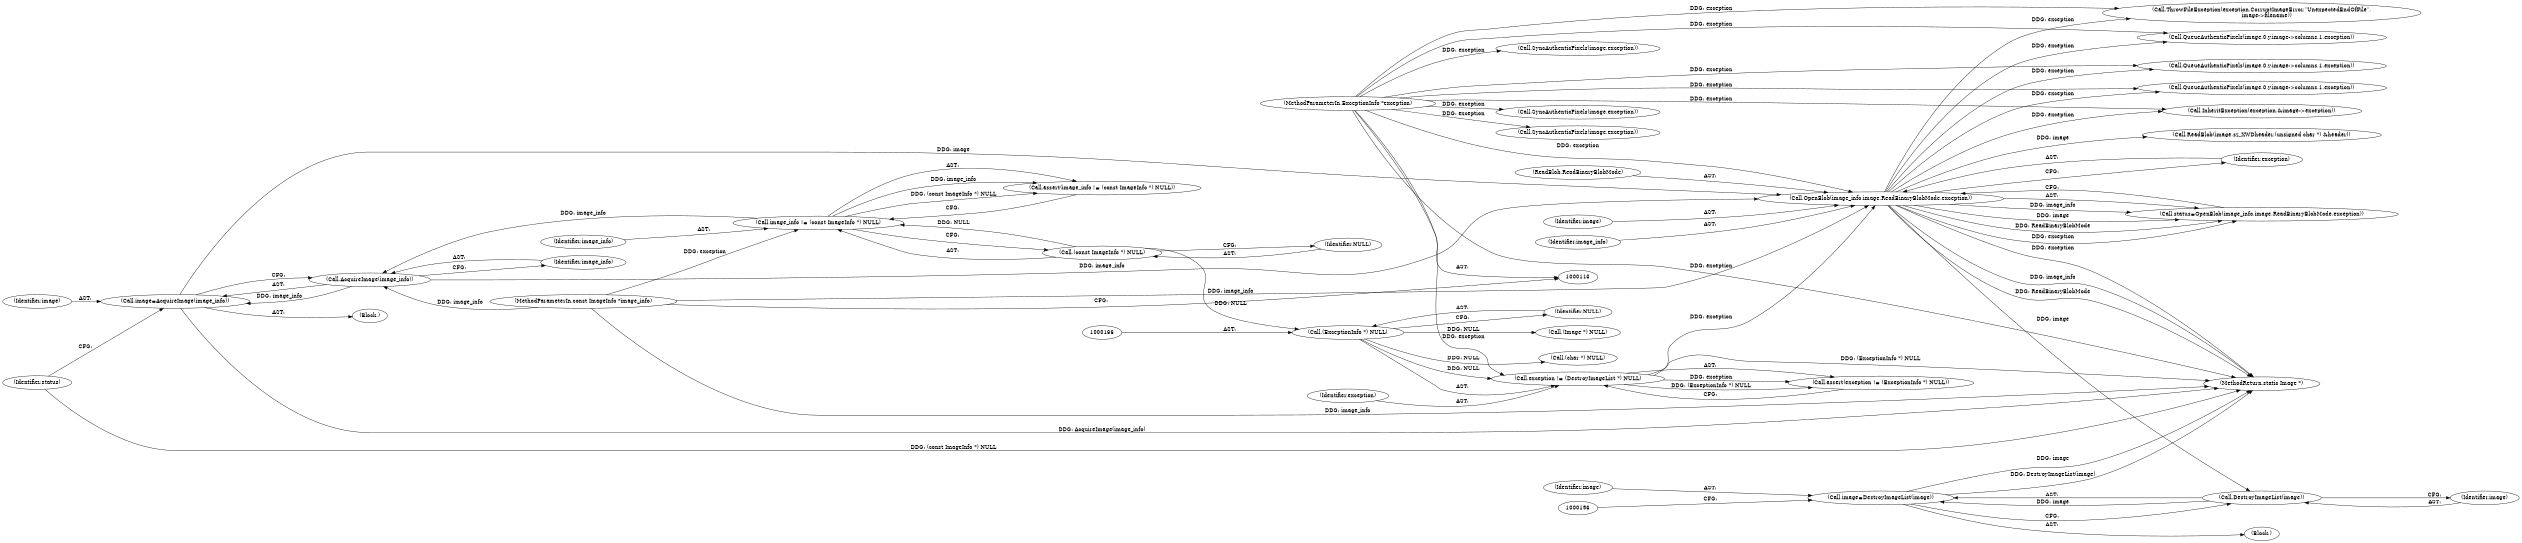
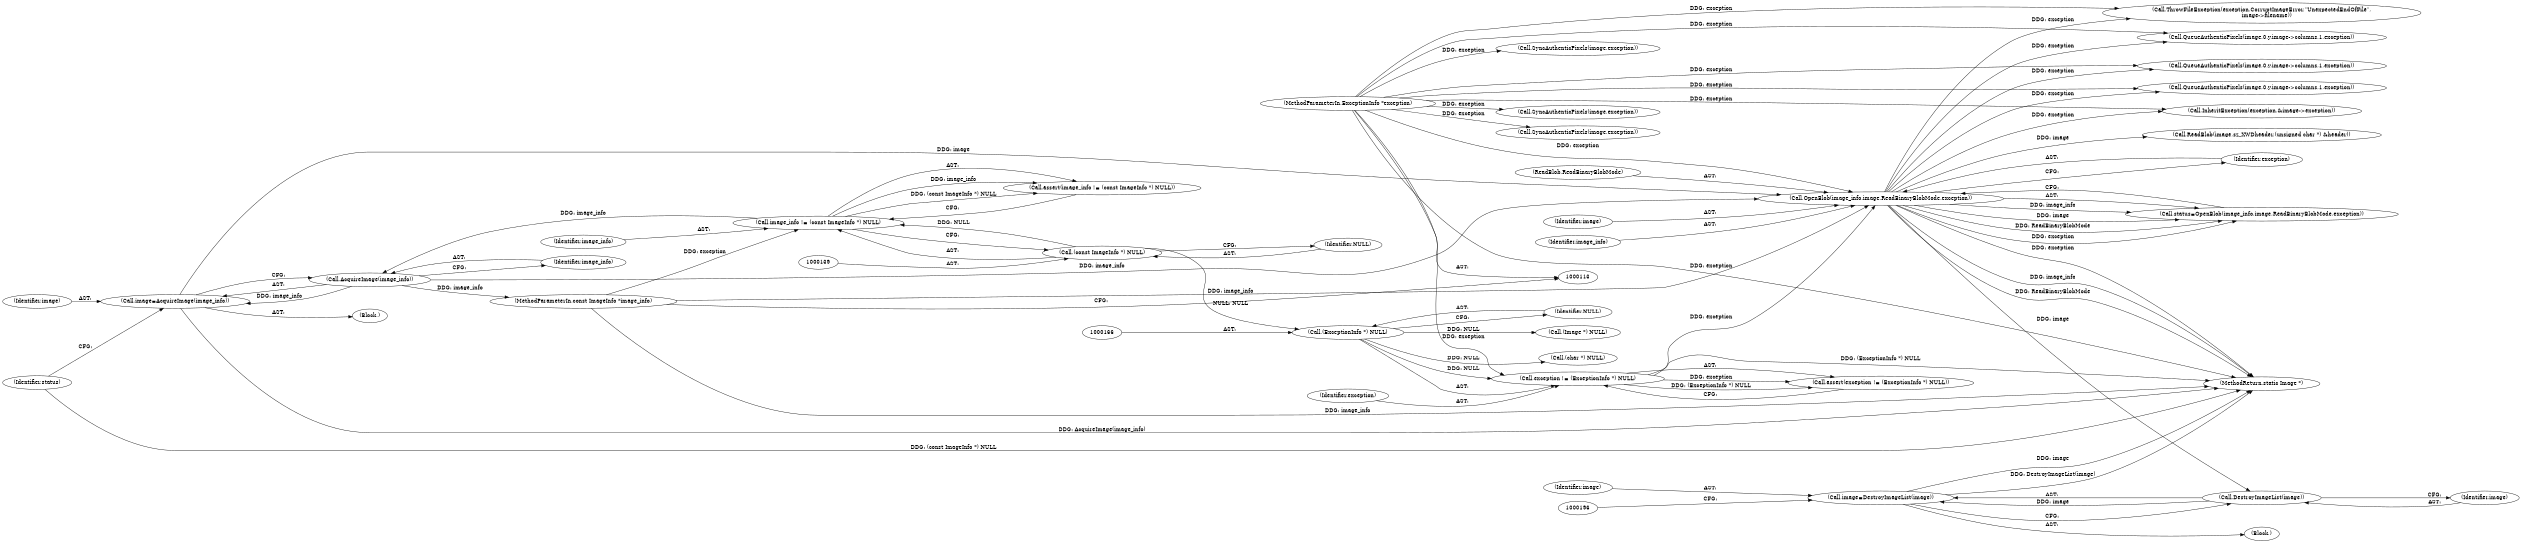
node "1000139": added
edge "(Call,(const ImageInfo *) NULL)" -> "(Call,(ExceptionInfo *) NULL)": label "DDG: NULL" -> "NULL: NULL"
edge "(MethodParameterIn,const ImageInfo *image_info)" -> "(Call,AcquireImage(image_info))": reversed
node "(Call,exception != (DestroyImageList *) NULL)": label "(Call,exception != (DestroyImageList *) NULL)" -> "(Call,exception != (ExceptionInfo *) NULL)"
